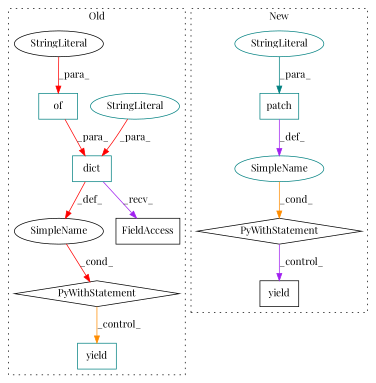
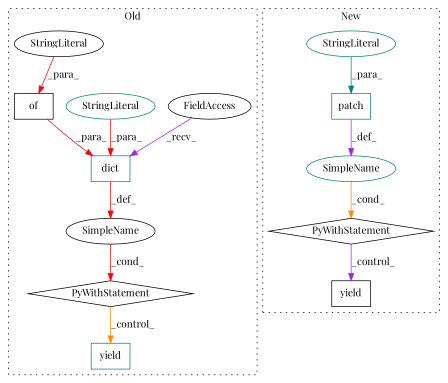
node "of": color teal -> black
edge "dict" -> "FieldAccess": reversed
node "FieldAccess": shape box -> ellipse
